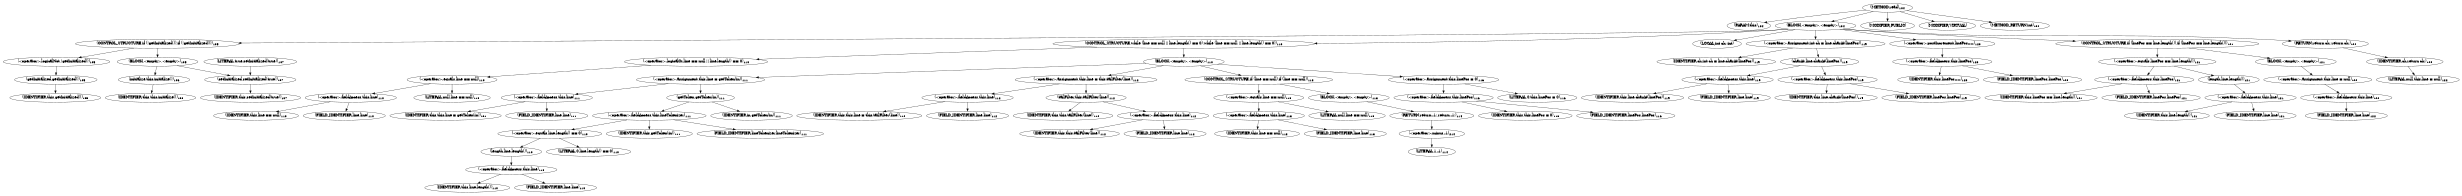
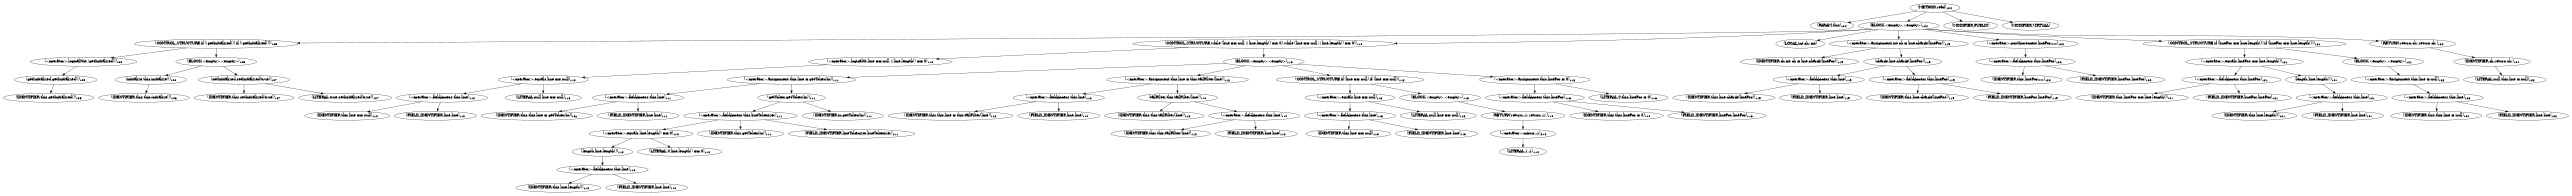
node "(METHOD_RETURN,int)": removed
edge "(LITERAL,true,setInitialized(true))" -> "(setInitialized,setInitialized(true))": reversed
node "(IDENTIFIER,this,this.line = null)": added
